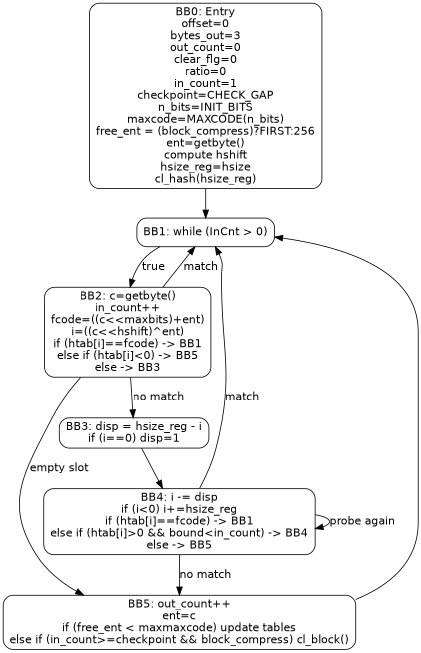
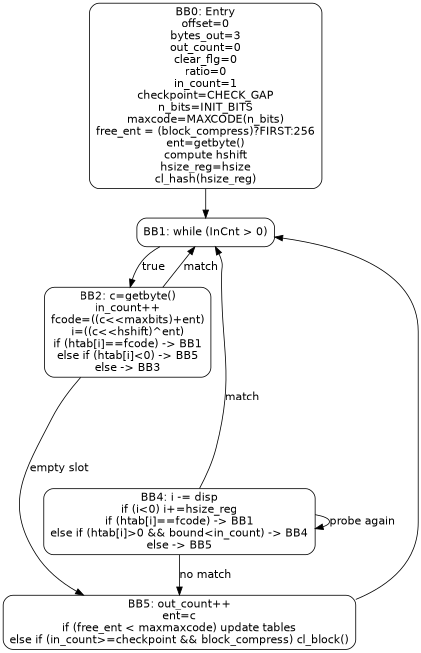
node "BB3: disp = hsize_reg - i if (i==0) disp=1": removed
